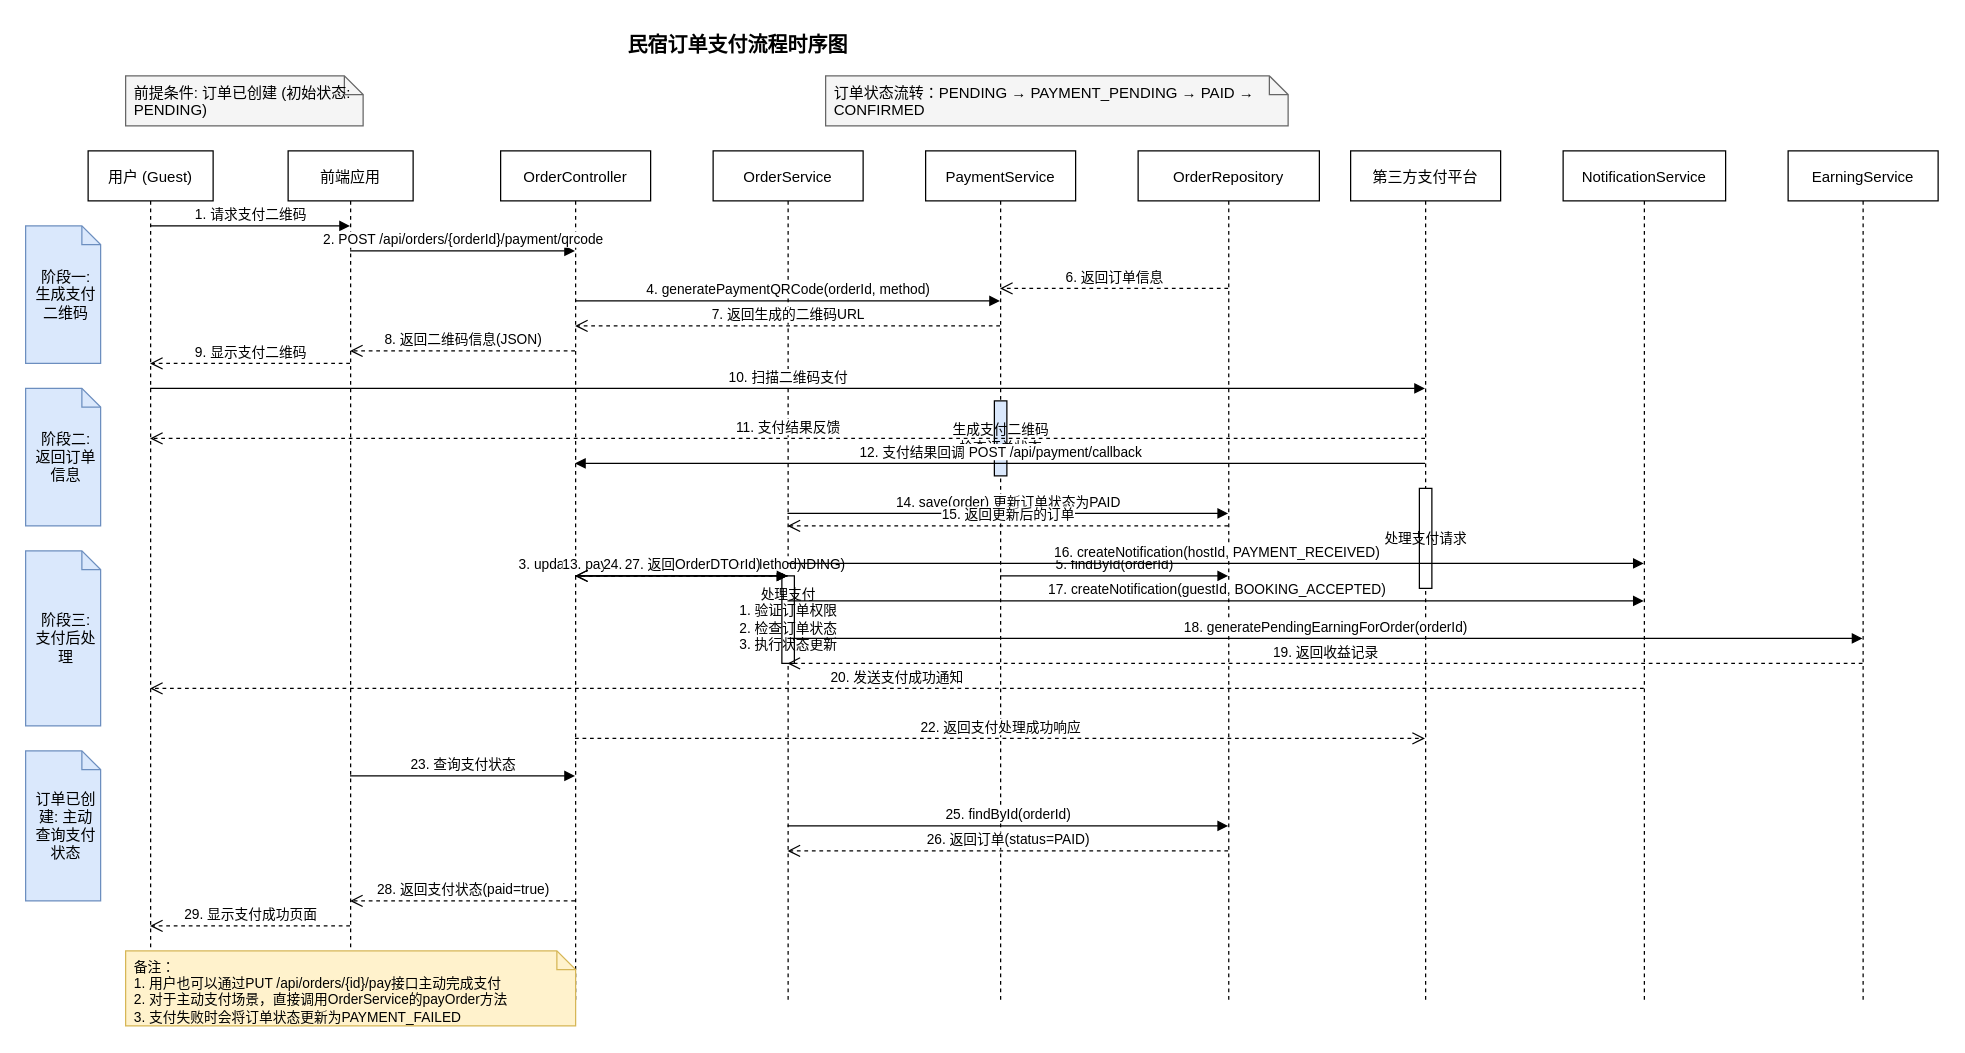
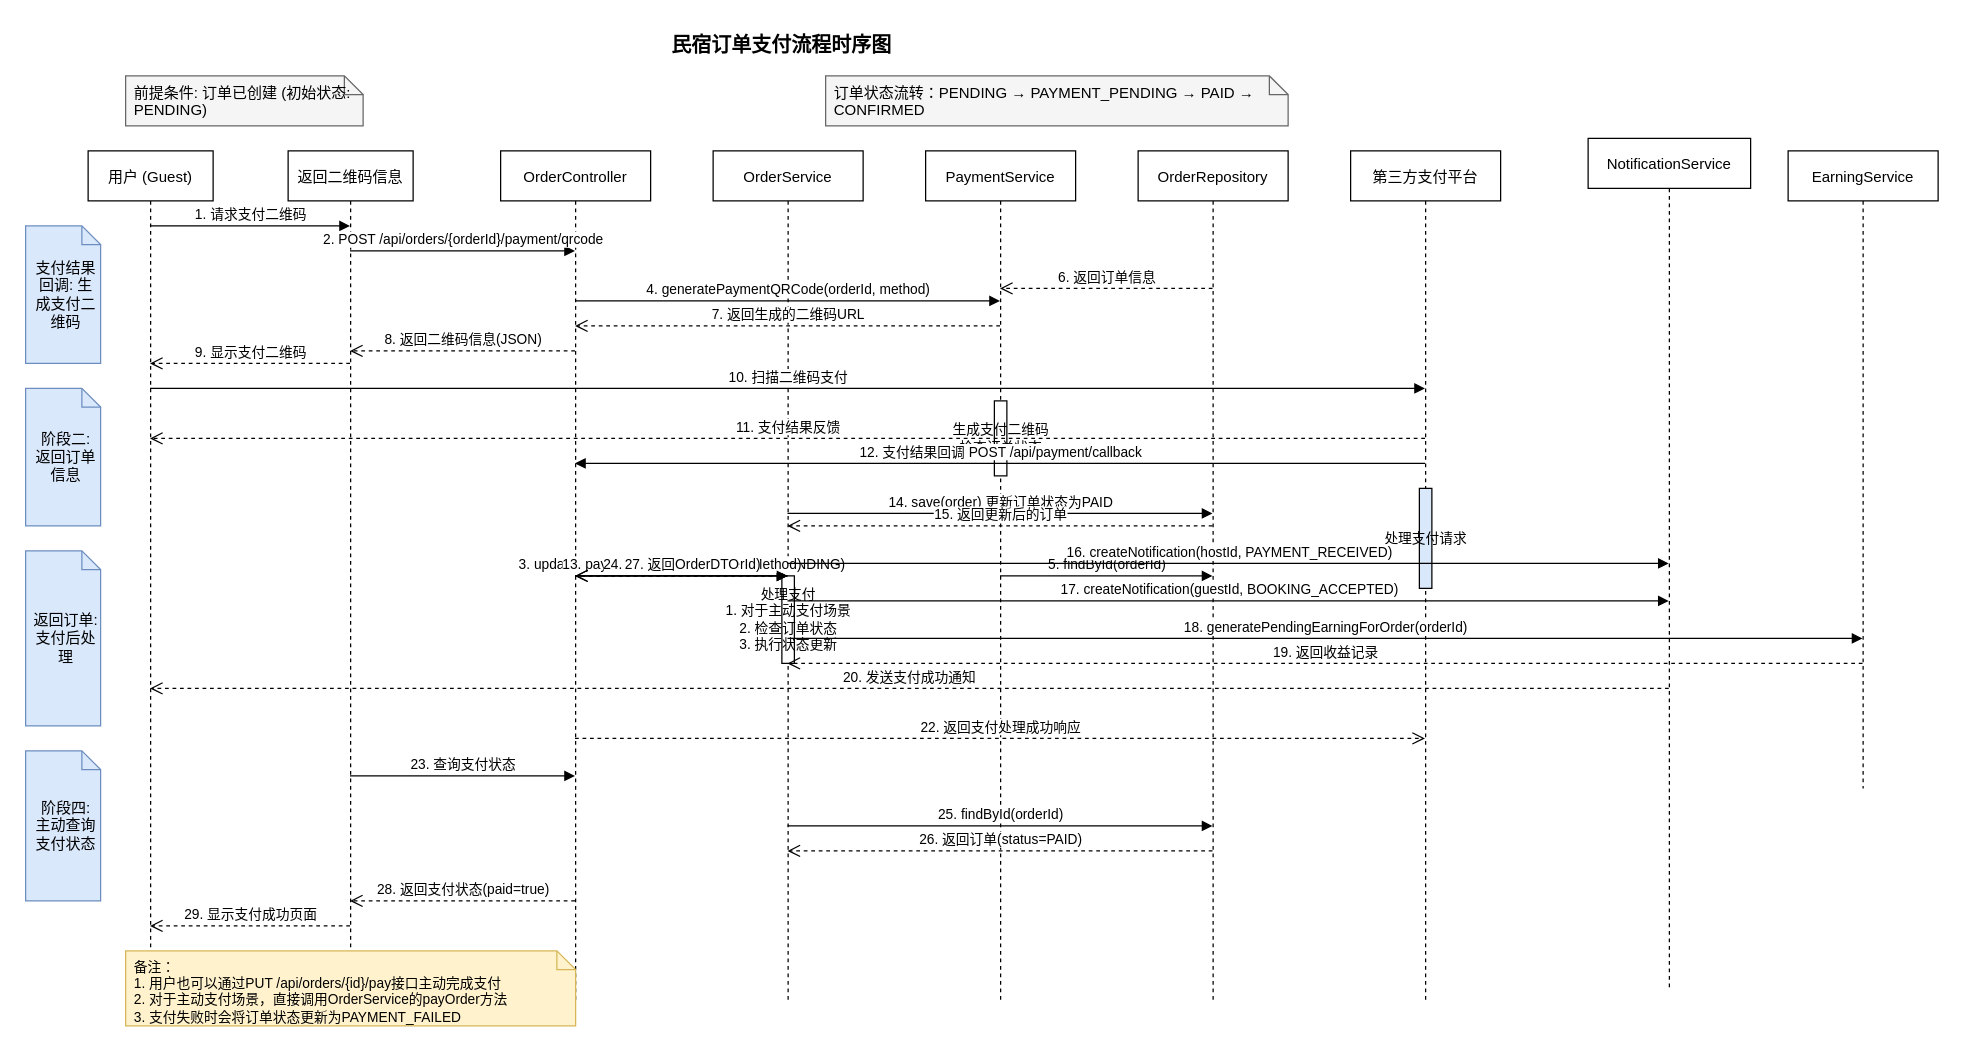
node "民宿订单支付流程时序图": moved (738, 44) -> (782, 44)
node "前端应用": label "前端应用" -> "返回二维码信息"
node "阶段一: 生成支付二维码": label "阶段一: 生成支付二维码" -> "支付结果回调: 生成支付二维码"
node "生成支付二维码 检查订单状态": fillcolor #dae8fc -> #ffffff
node "处理支付请求": fillcolor #ffffff -> #dae8fc
node "OrderRepository": size 181x850 -> 150x850
node "NotificationService": moved (1644, 576) -> (1669, 563)
node "EarningService": size 150x850 -> 150x638
node "处理支付 1. 验证订单权限 2. 检查订单状态 3. 执行状态更新": label "处理支付 1. 验证订单权限 2. 检查订单状态 3. 执行状态更新" -> "处理支付 1. 对于主动支付场景 2. 检查订单状态 3. 执行状态更新"
node "阶段三: 支付后处理": label "阶段三: 支付后处理" -> "返回订单: 支付后处理"
node "订单已创建: 主动查询支付状态": label "订单已创建: 主动查询支付状态" -> "阶段四: 主动查询支付状态"
